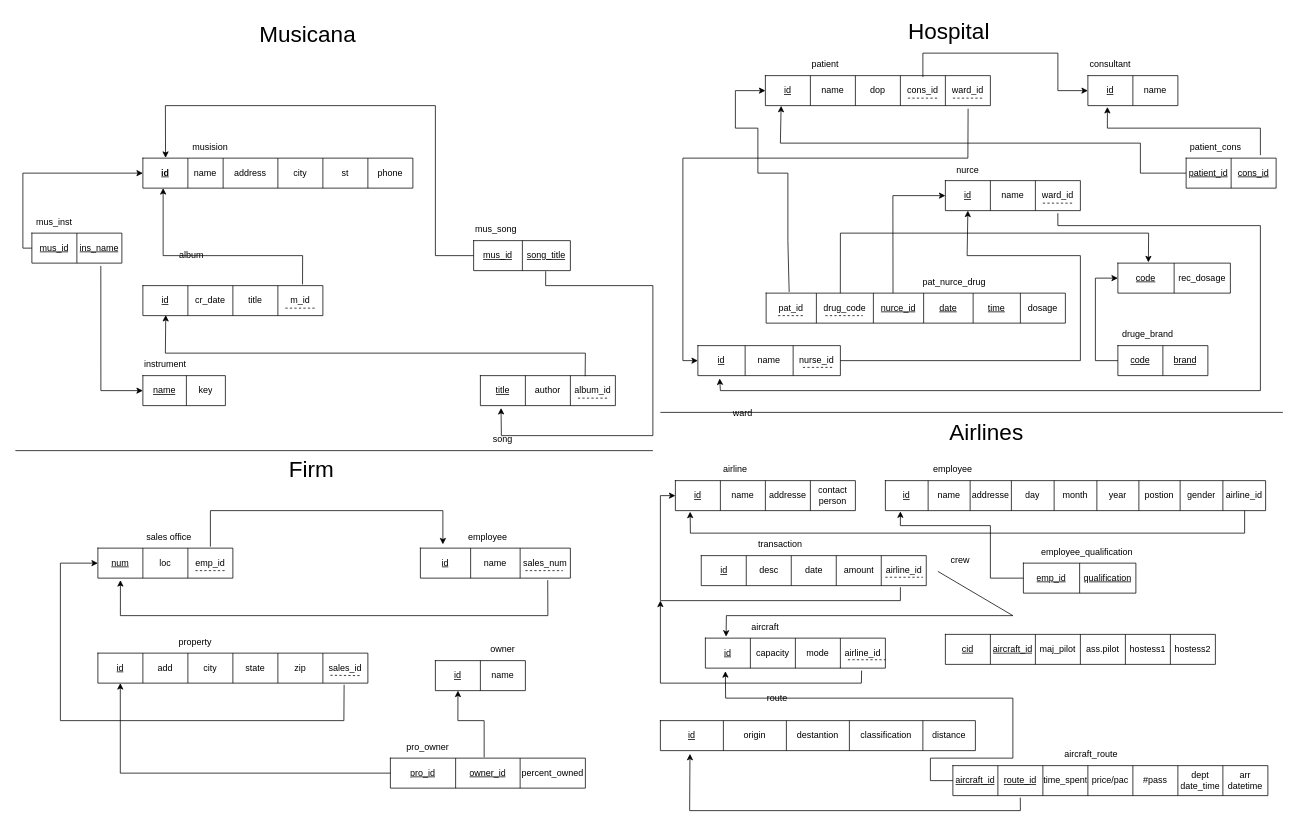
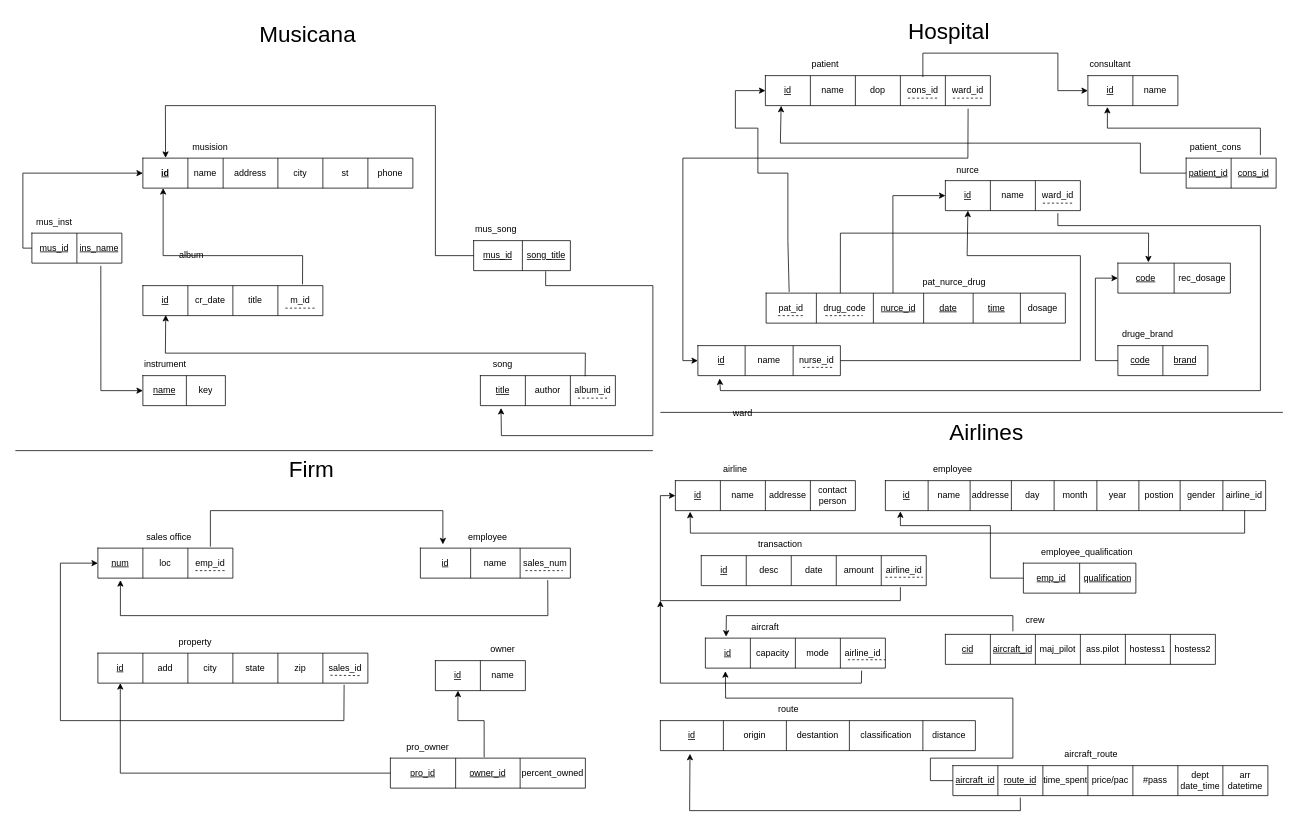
node "song": moved (503, 439) -> (503, 364)
node "crew": moved (960, 560) -> (1035, 620)
node "route": moved (777, 698) -> (789, 709)
